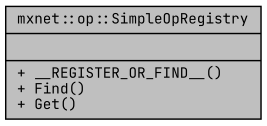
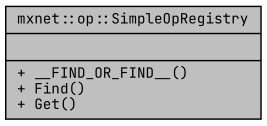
node "mxnet::op::SimpleOpRegistry": text "+ __REGISTER_OR_FIND__()" -> "+ __FIND_OR_FIND__()"
